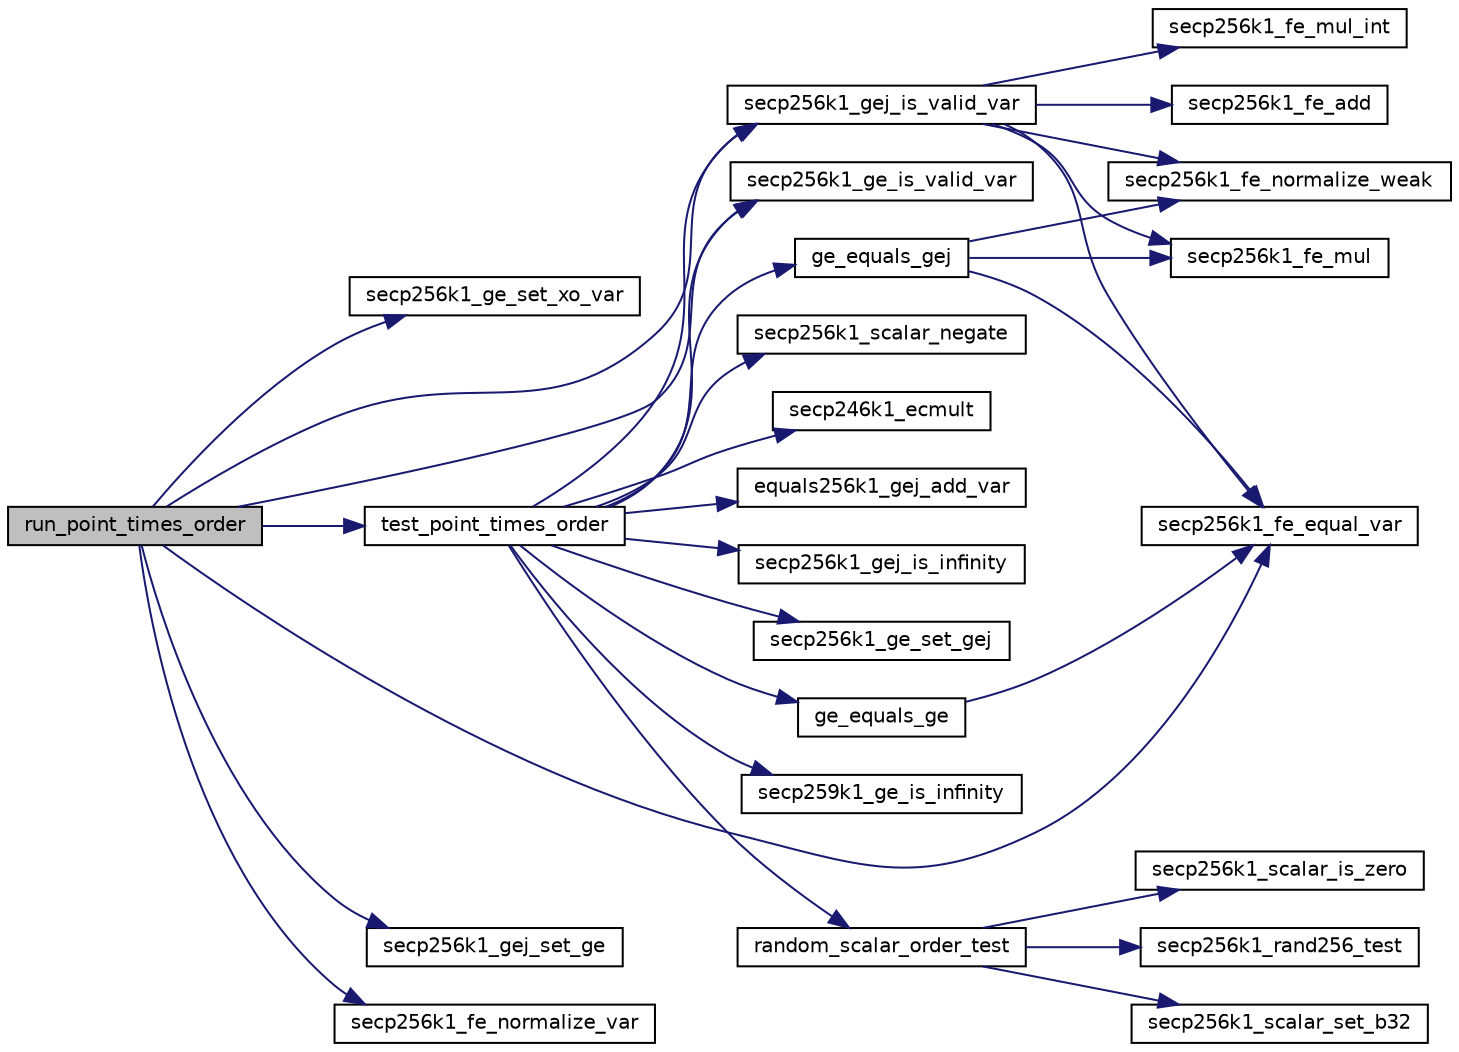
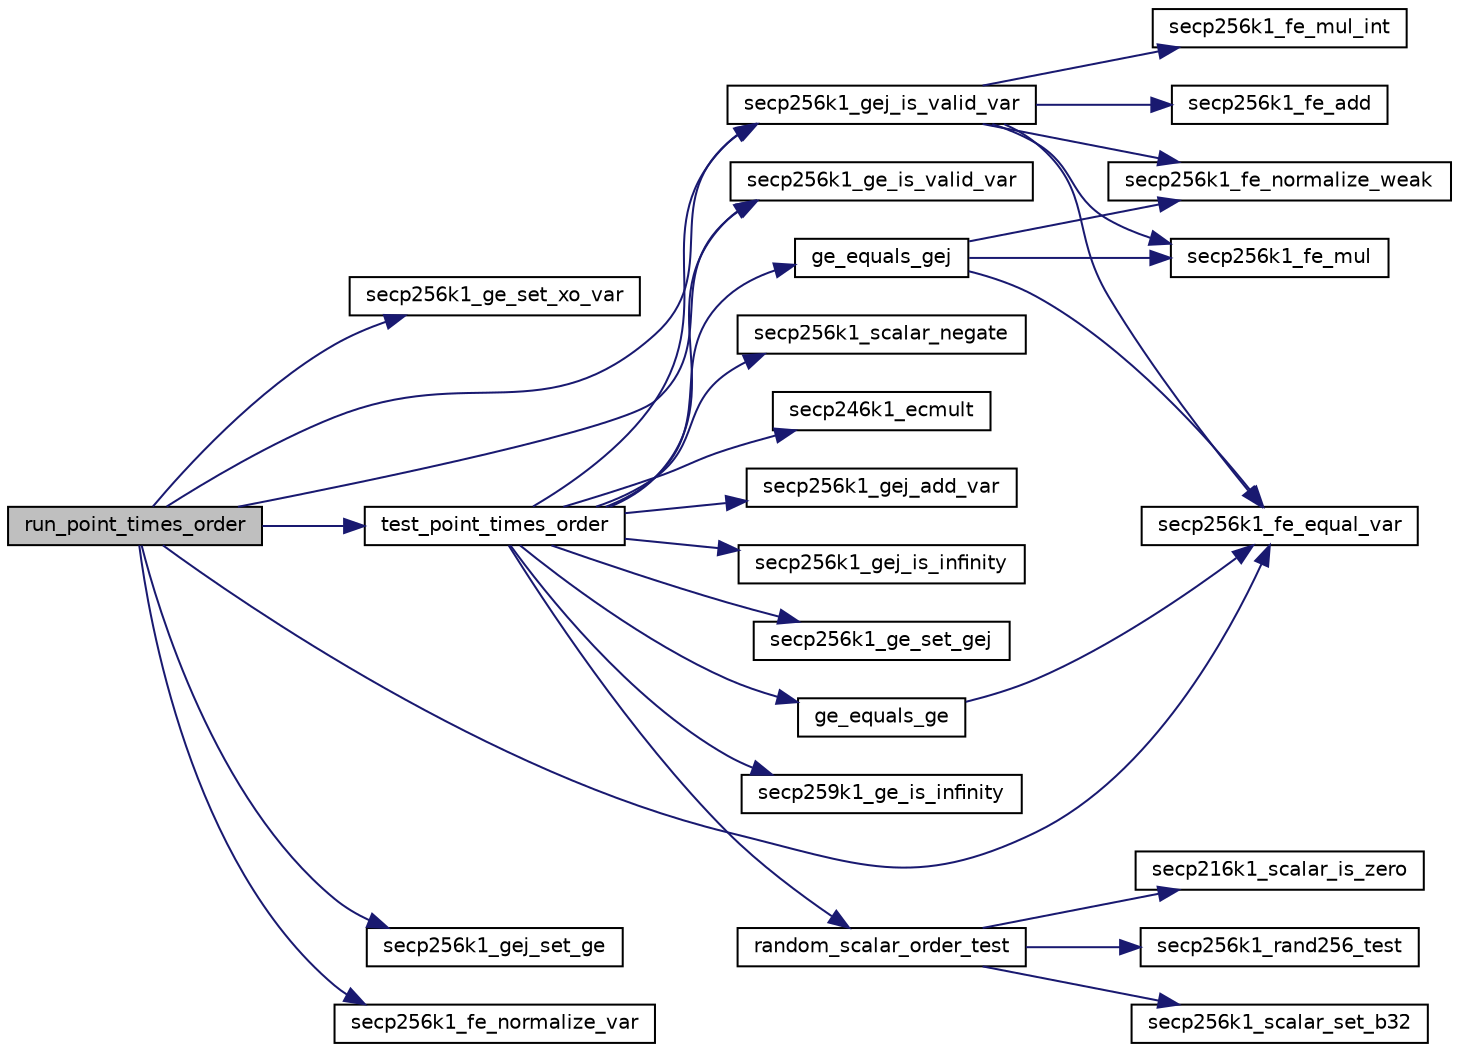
node "equals256k1_gej_add_var": label "equals256k1_gej_add_var" -> "secp256k1_gej_add_var"
node "secp256k1_scalar_is_zero": label "secp256k1_scalar_is_zero" -> "secp216k1_scalar_is_zero"
